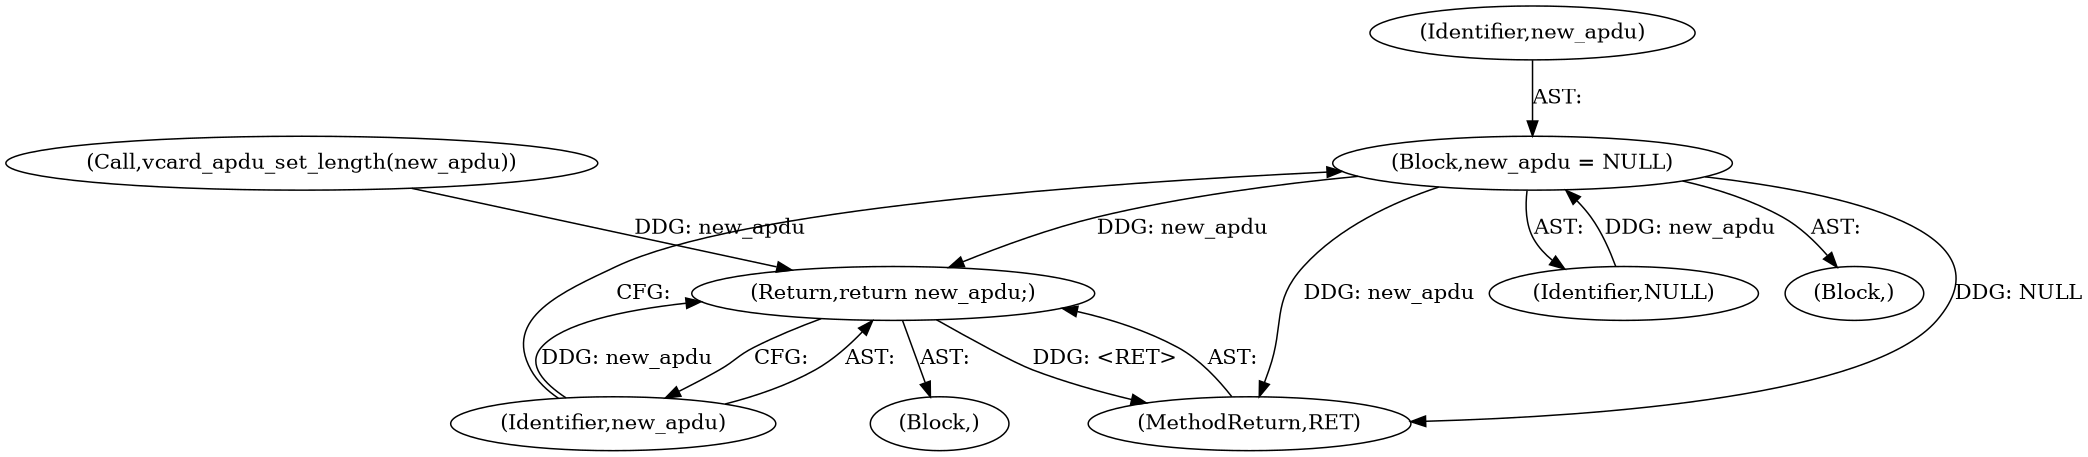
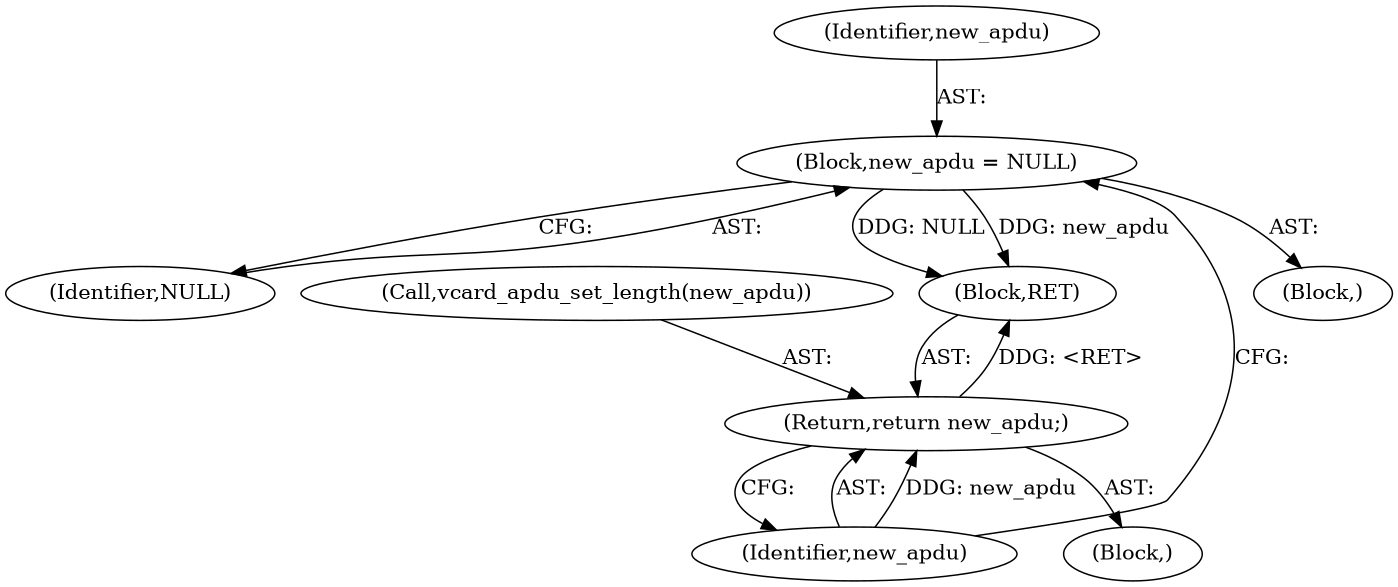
edge "(Block,new_apdu = NULL)" -> "(Return,return new_apdu;)": removed, label "DDG: new_apdu"
edge "(Call,vcard_apdu_set_length(new_apdu))" -> "(Return,return new_apdu;)": label "DDG: new_apdu" -> "AST: "
edge "(Block,new_apdu = NULL)" -> "(Identifier,NULL)": label "AST: " -> "CFG: "
edge "(Identifier,NULL)" -> "(Block,new_apdu = NULL)": label "DDG: new_apdu" -> "AST: "
node "(MethodReturn,RET)": label "(MethodReturn,RET)" -> "(Block,RET)"
